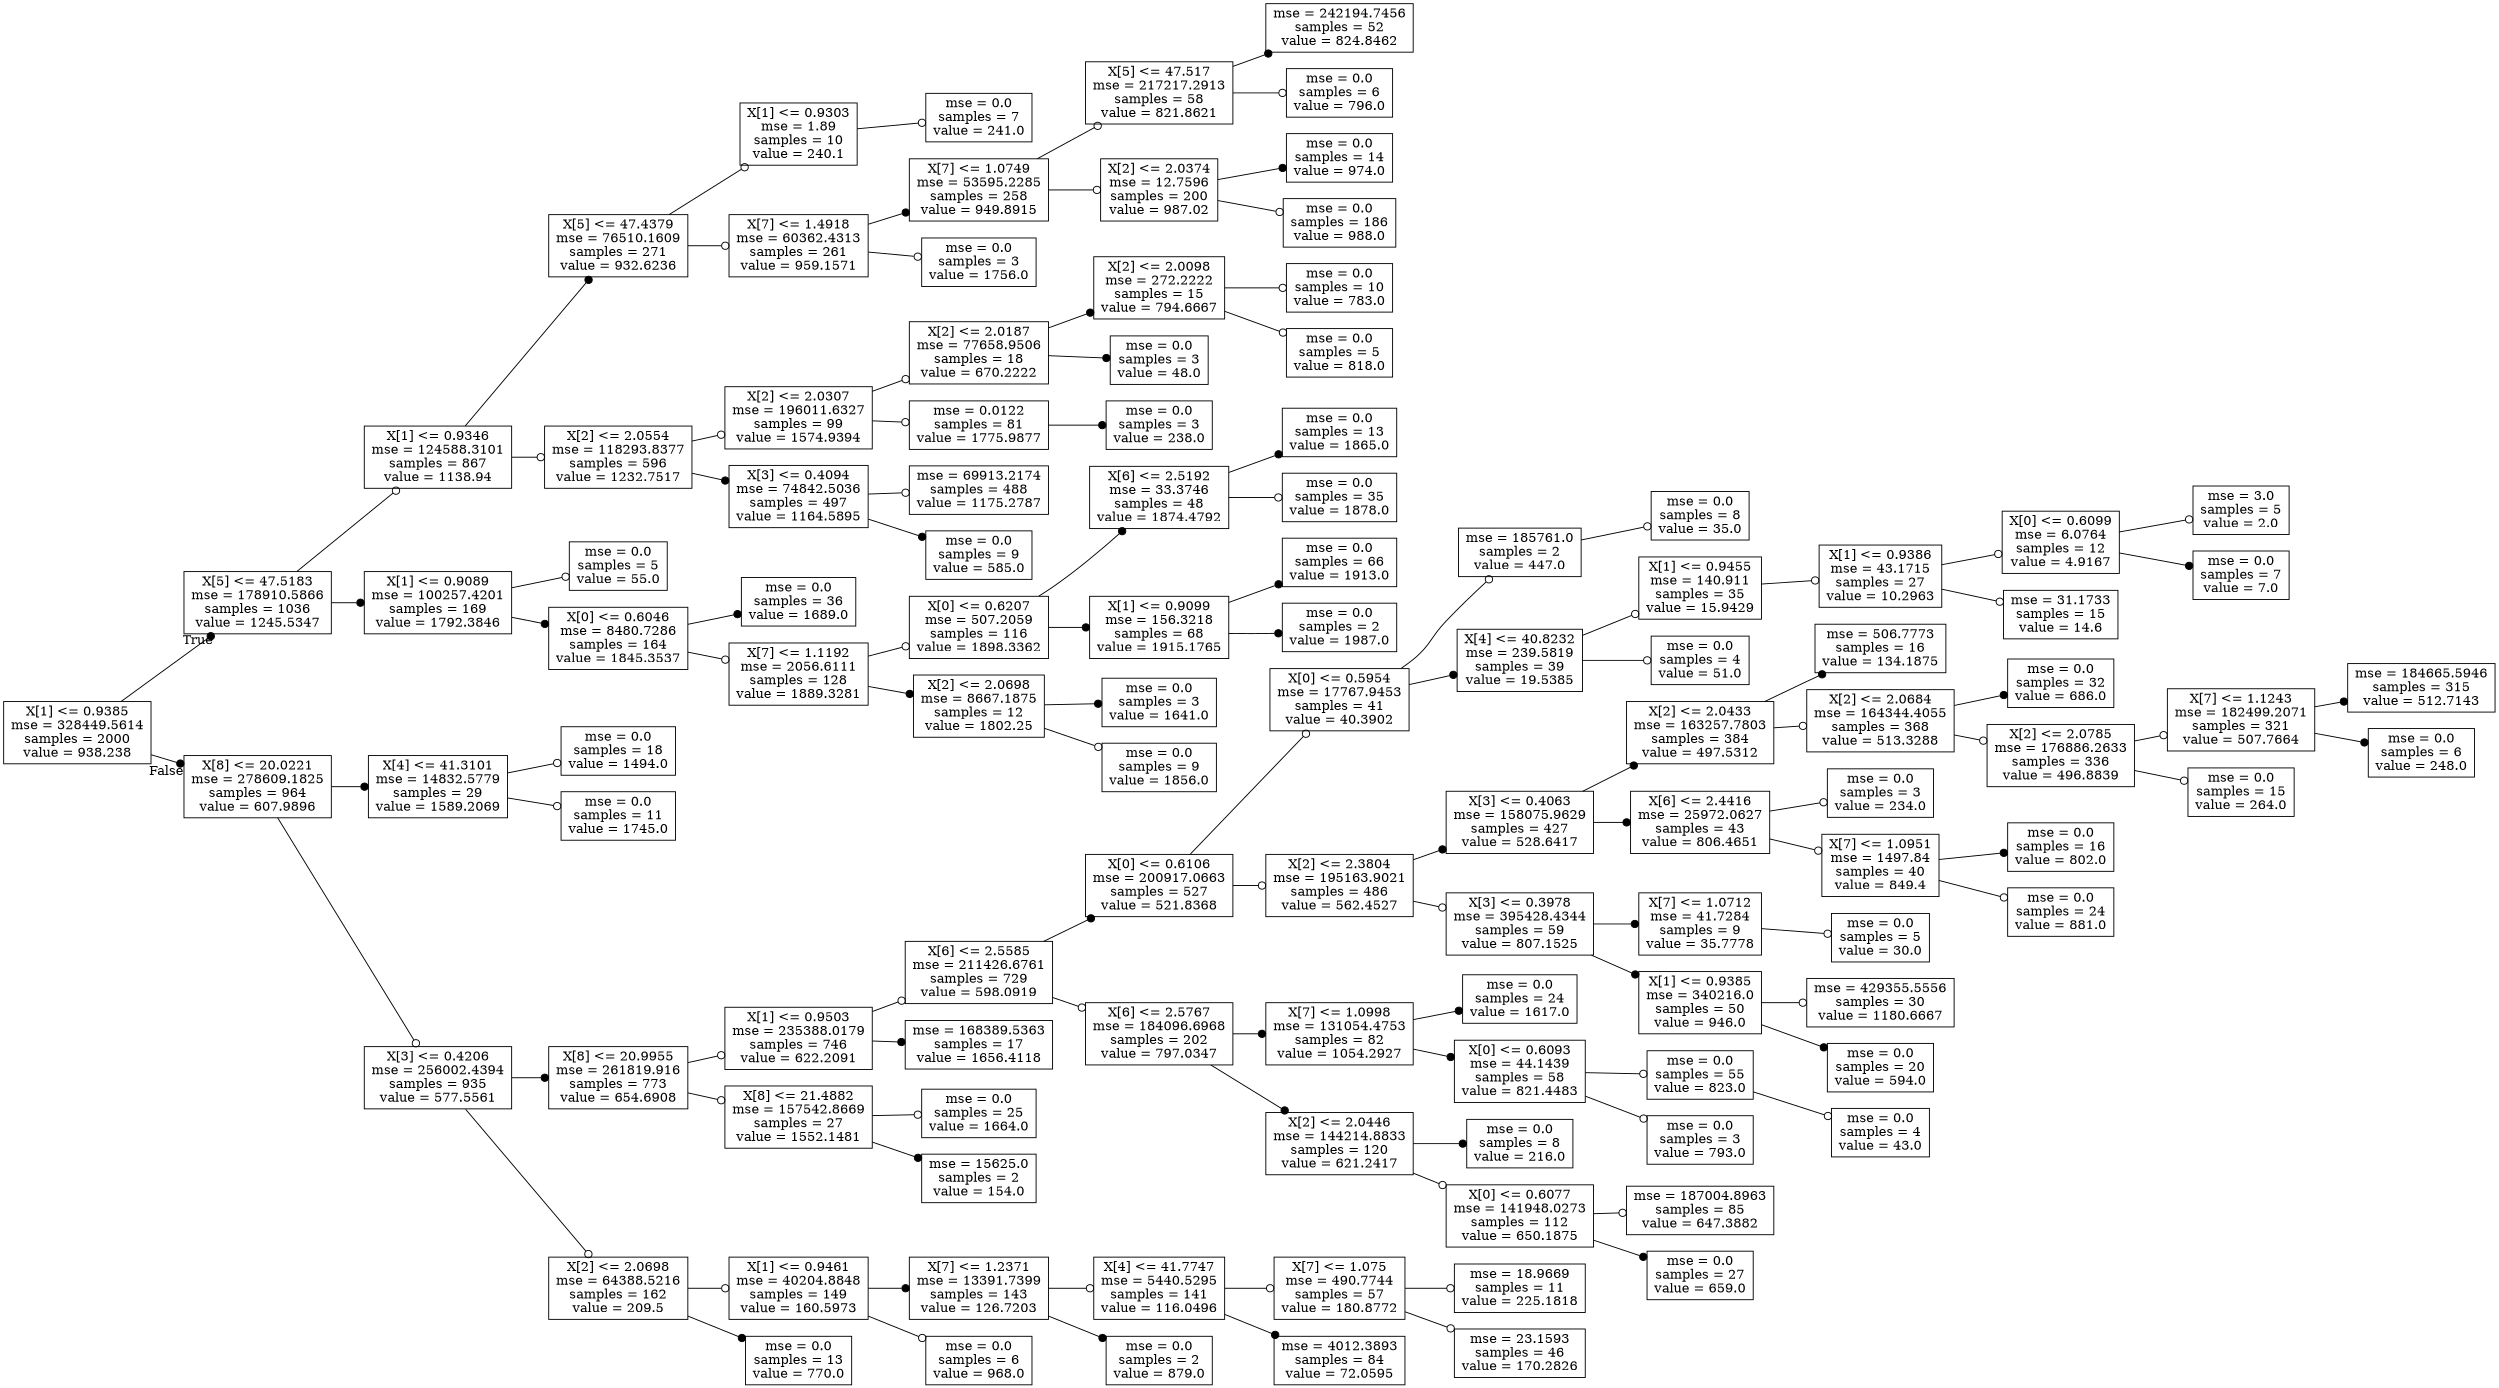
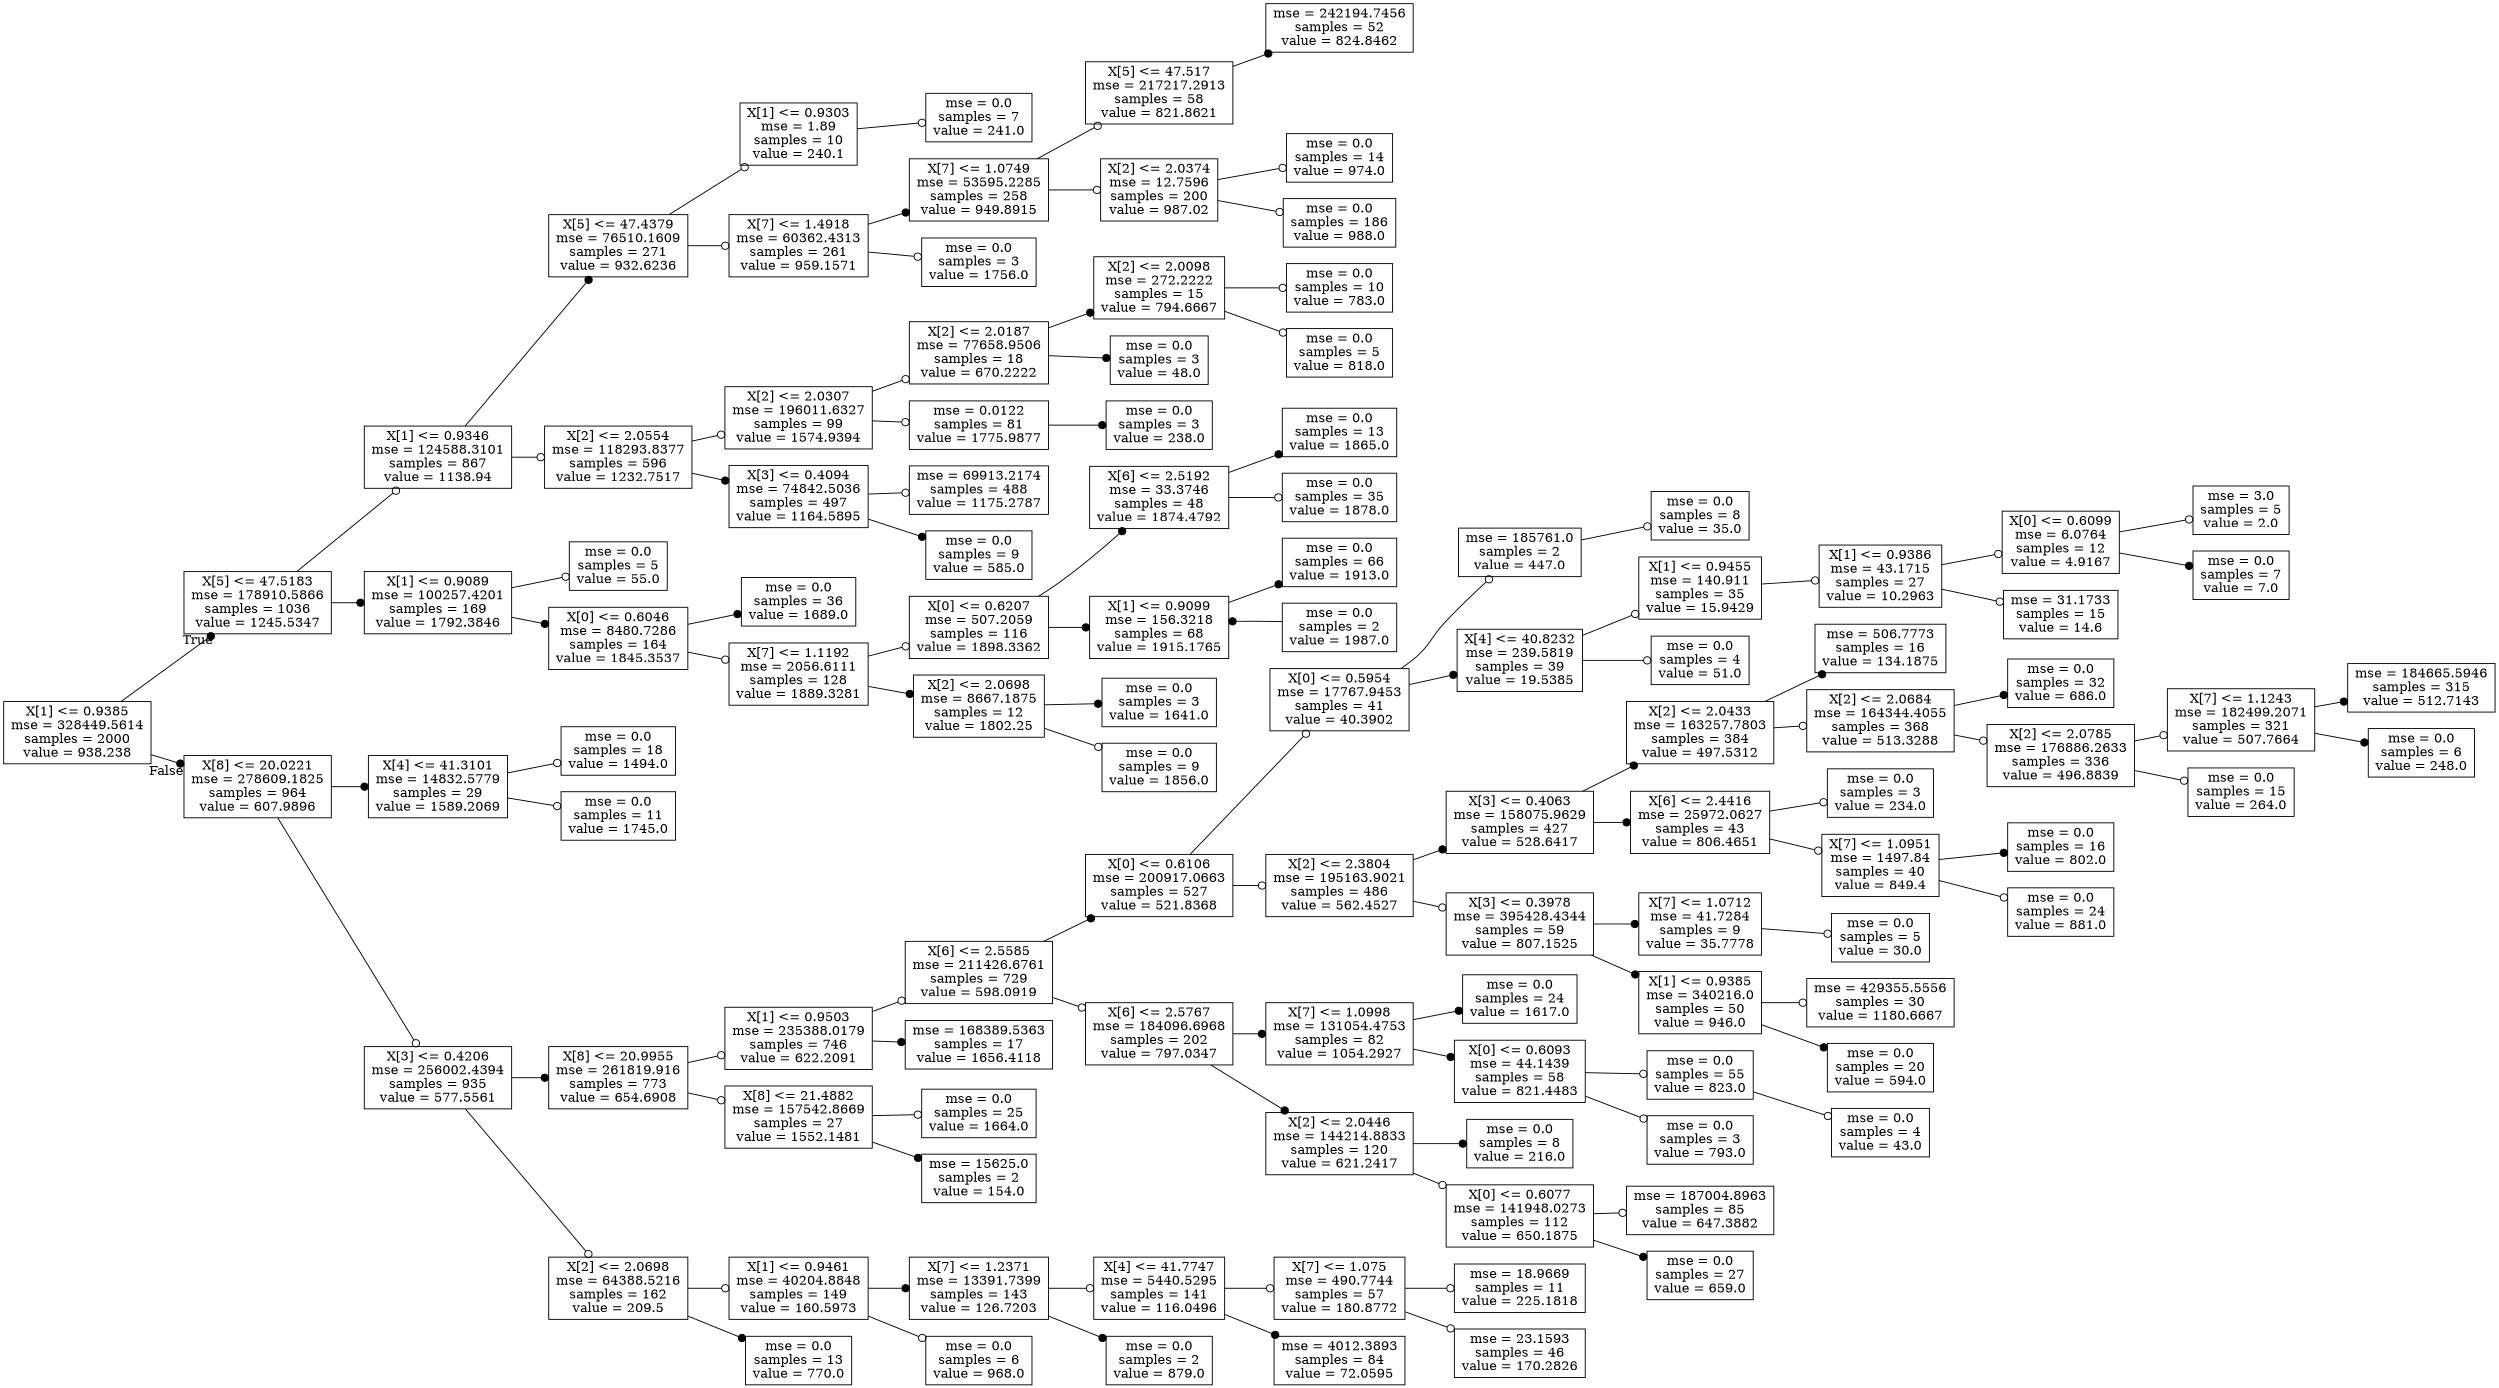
node "mse = 0.0 samples = 6 value = 796.0": removed
edge "X[2] <= 2.0374 mse = 12.7596 samples = 200 value = 987.02" -> "mse = 0.0 samples = 14 value = 974.0": arrowhead dot -> odot
edge "X[1] <= 0.9099 mse = 156.3218 samples = 68 value = 1915.1765" -> "mse = 0.0 samples = 2 value = 1987.0": reversed
